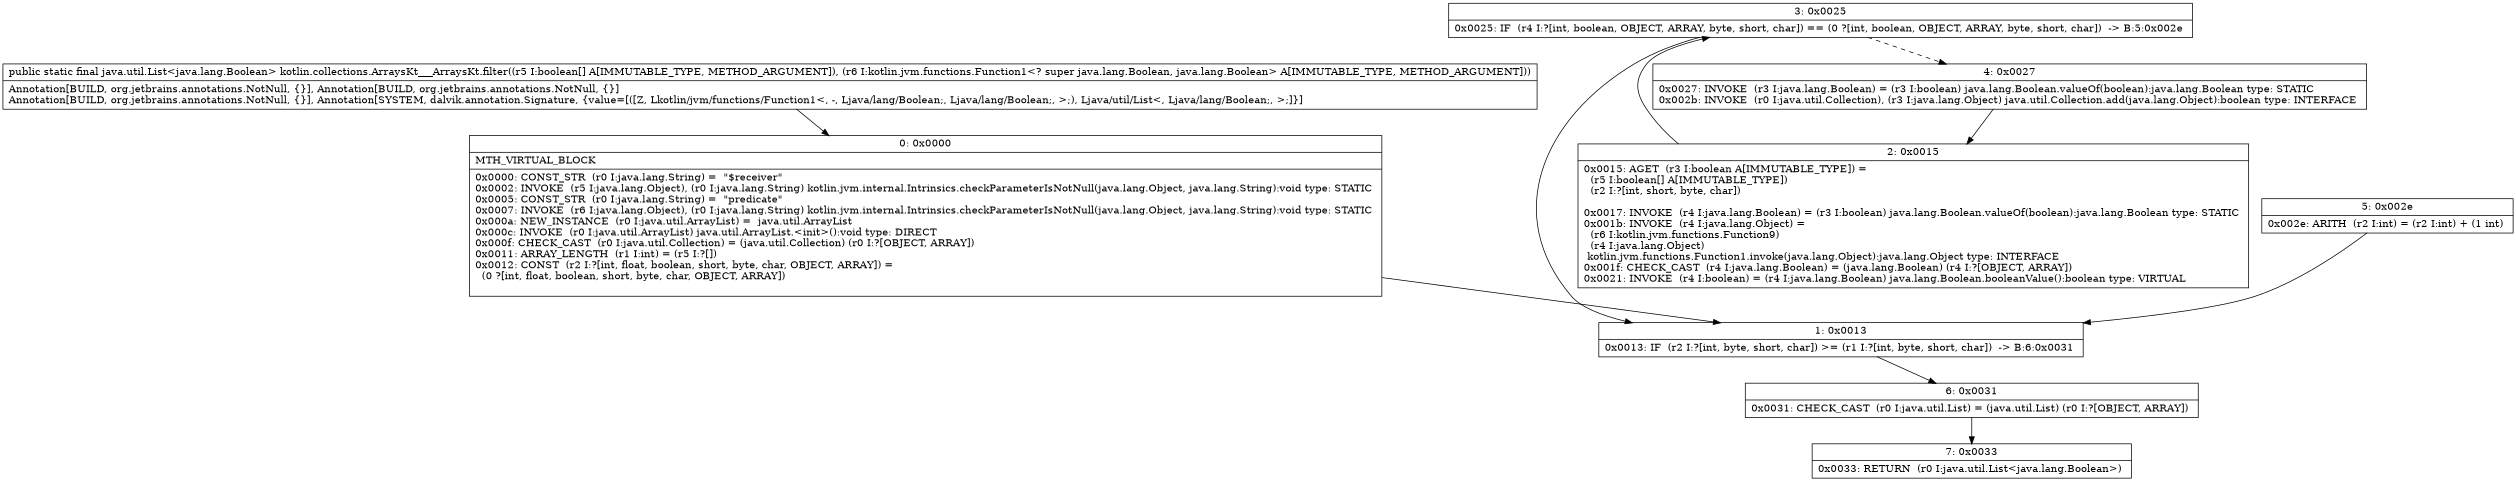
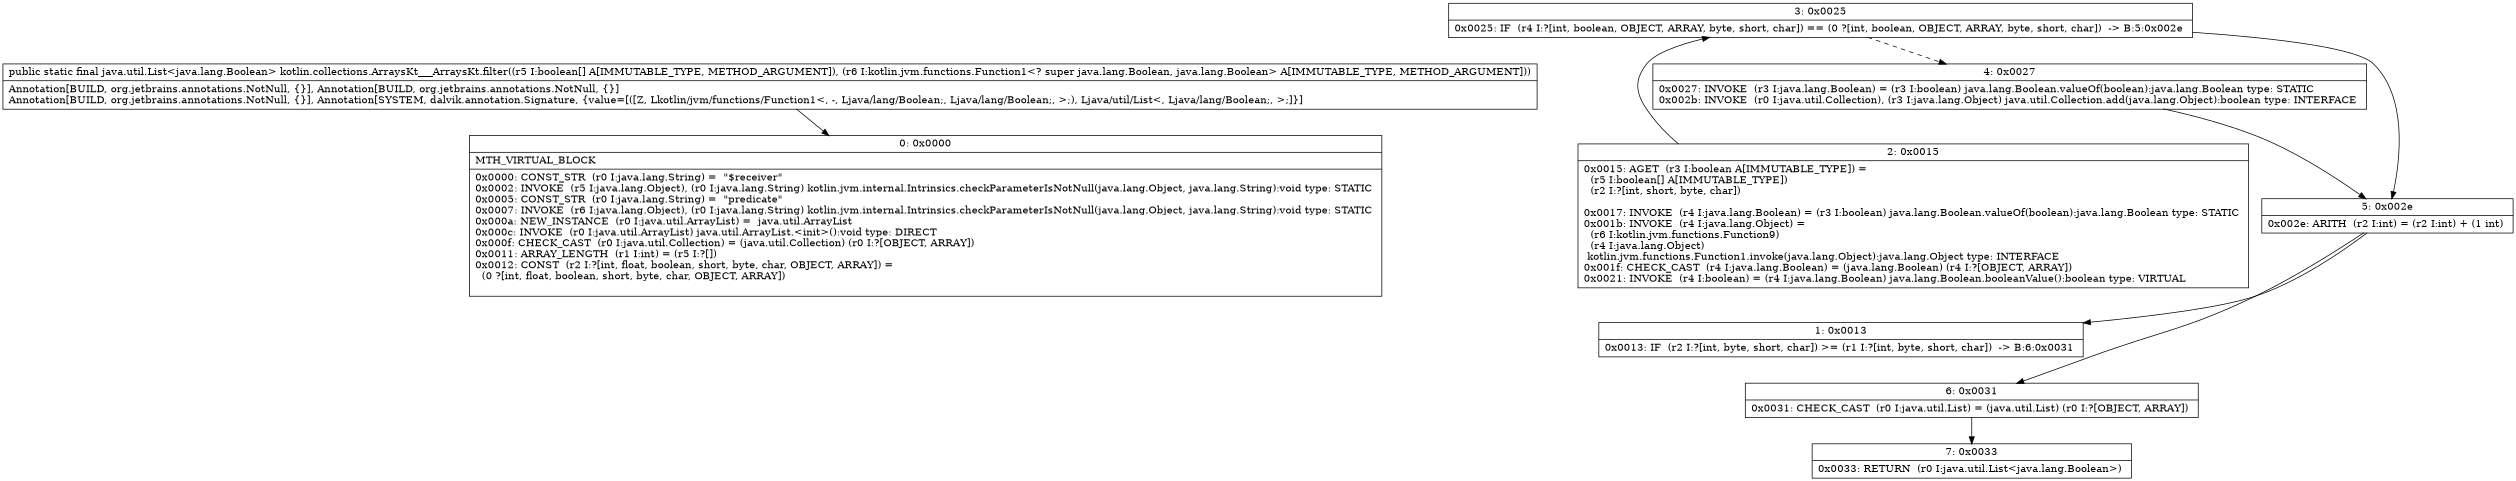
edge "4: 0x0027" -> "2: 0x0015": now "4: 0x0027" -> "5: 0x002e"
edge "3: 0x0025" -> "1: 0x0013": now "3: 0x0025" -> "5: 0x002e"
edge "0: 0x0000" -> "1: 0x0013": removed
edge "1: 0x0013" -> "6: 0x0031": now "5: 0x002e" -> "6: 0x0031"
